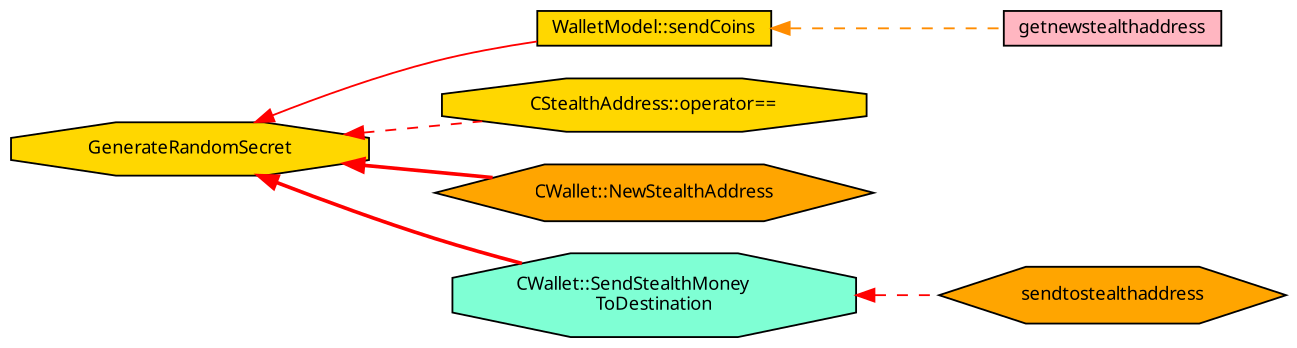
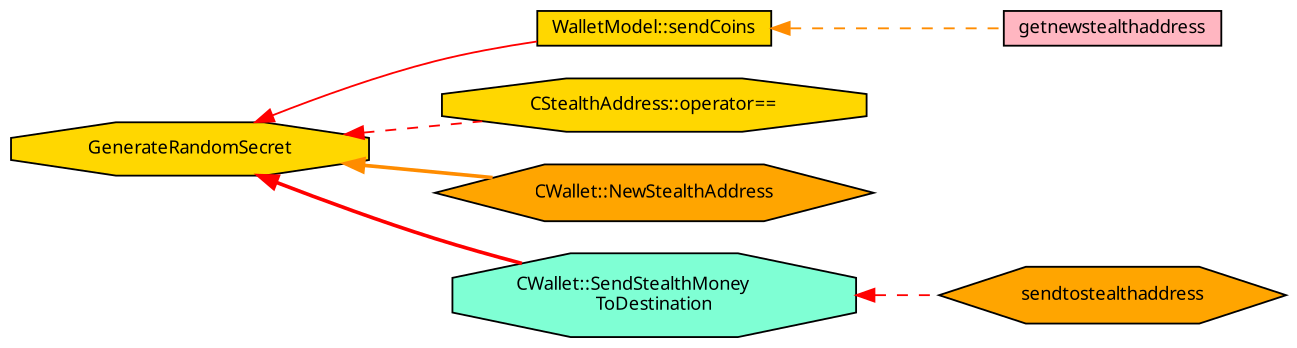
edge "CWallet::NewStealthAddress" -> "GenerateRandomSecret": color red -> darkorange
